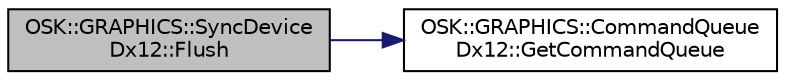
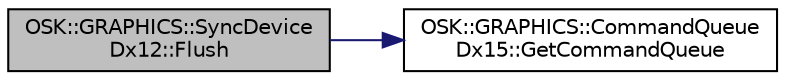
node "OSK::GRAPHICS::CommandQueue Dx12::GetCommandQueue": label "OSK::GRAPHICS::CommandQueue Dx12::GetCommandQueue" -> "OSK::GRAPHICS::CommandQueue Dx15::GetCommandQueue"
